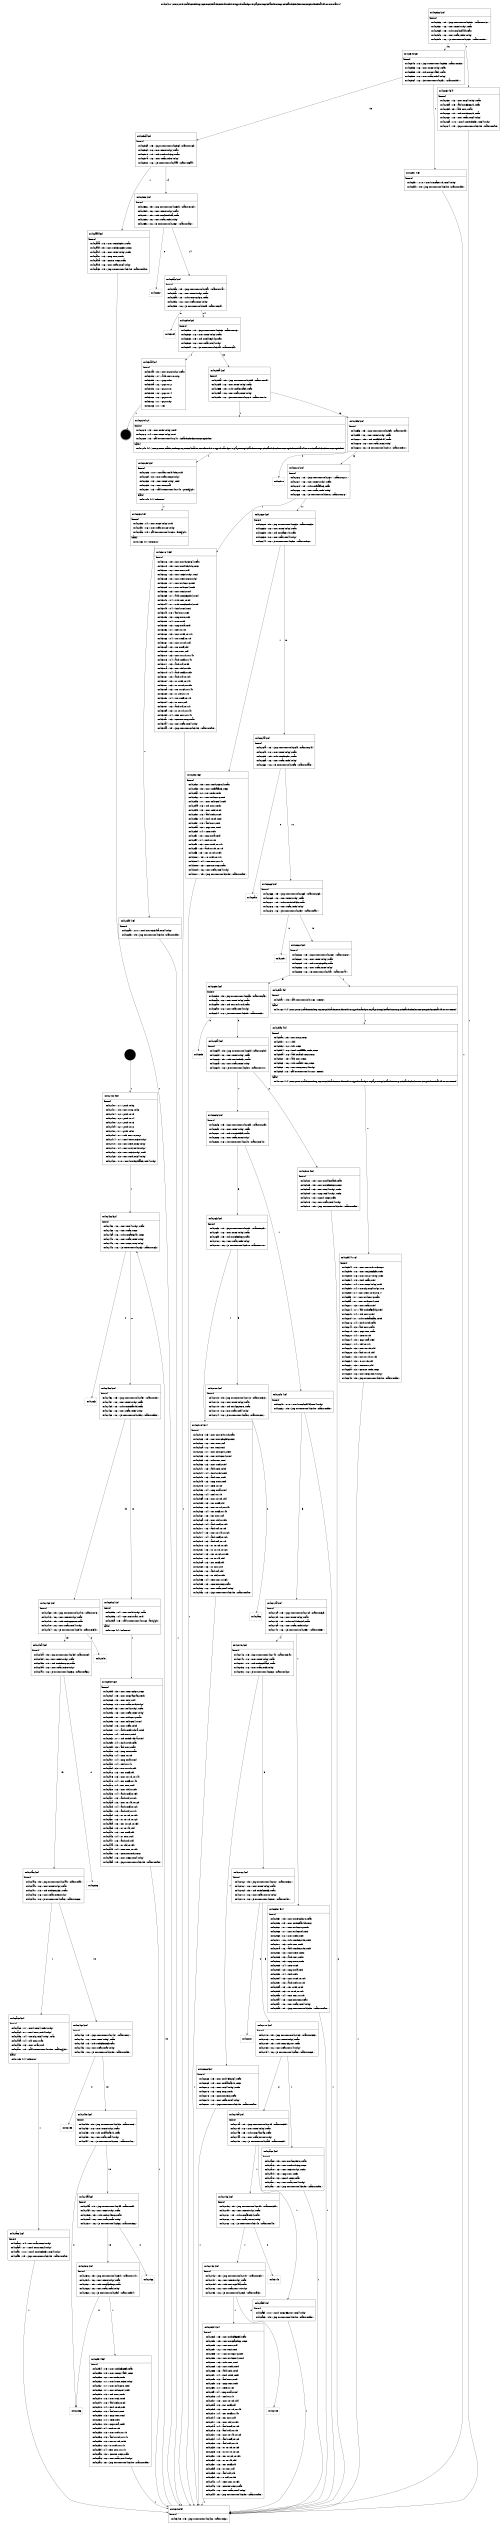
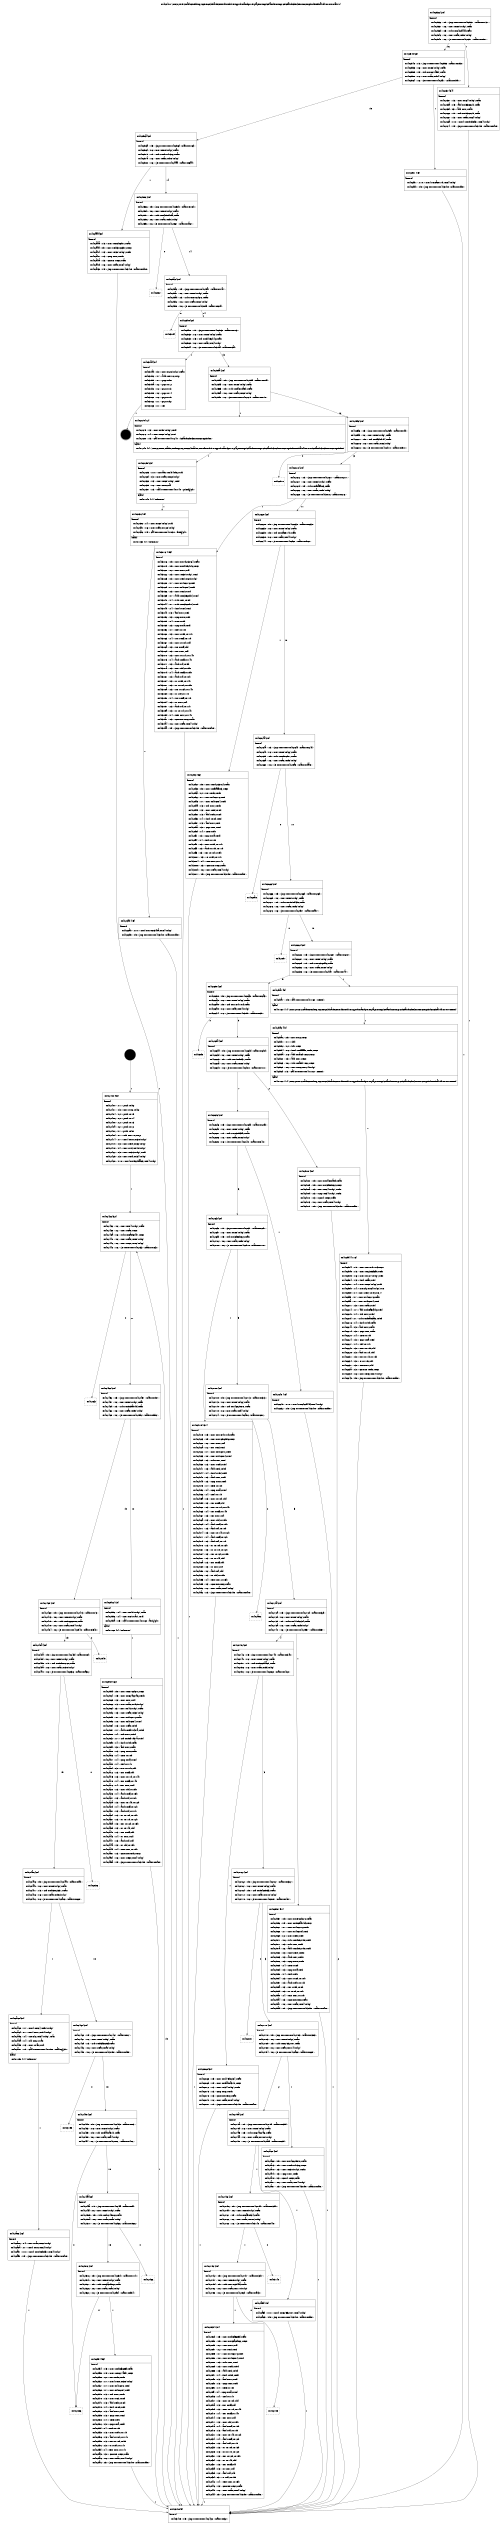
edge "0x402c48 [15]" -> "0x40272a [28]": now "0x40270e [28]" -> "0x40272a [28]"
